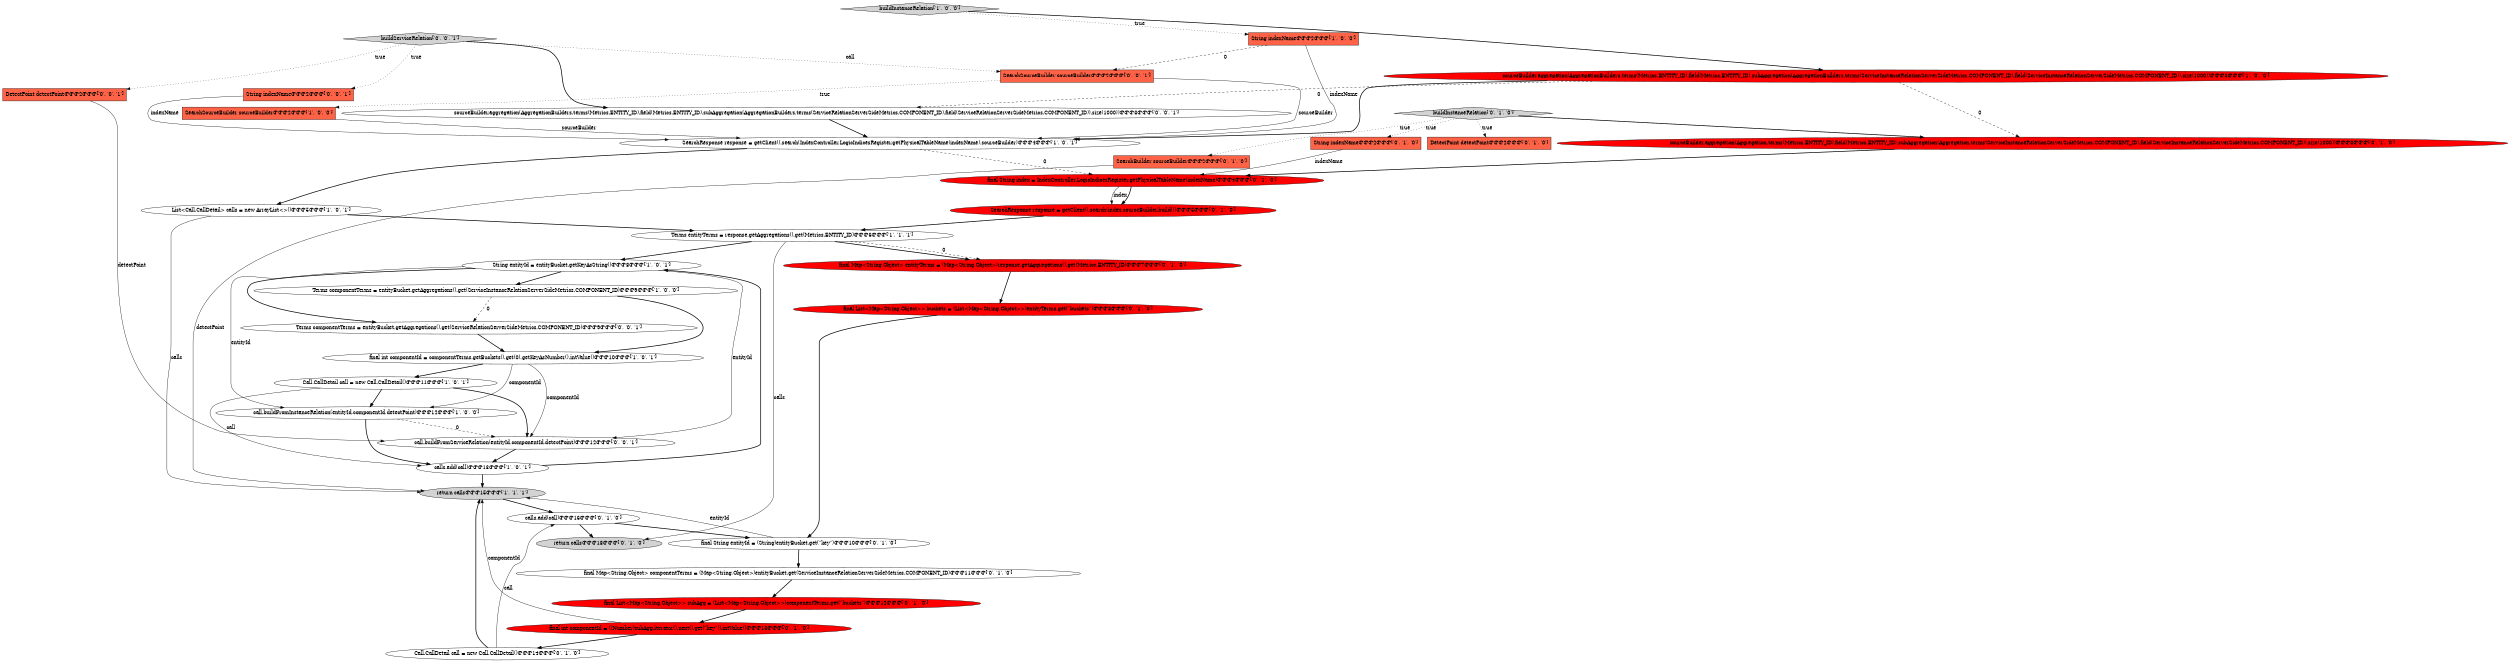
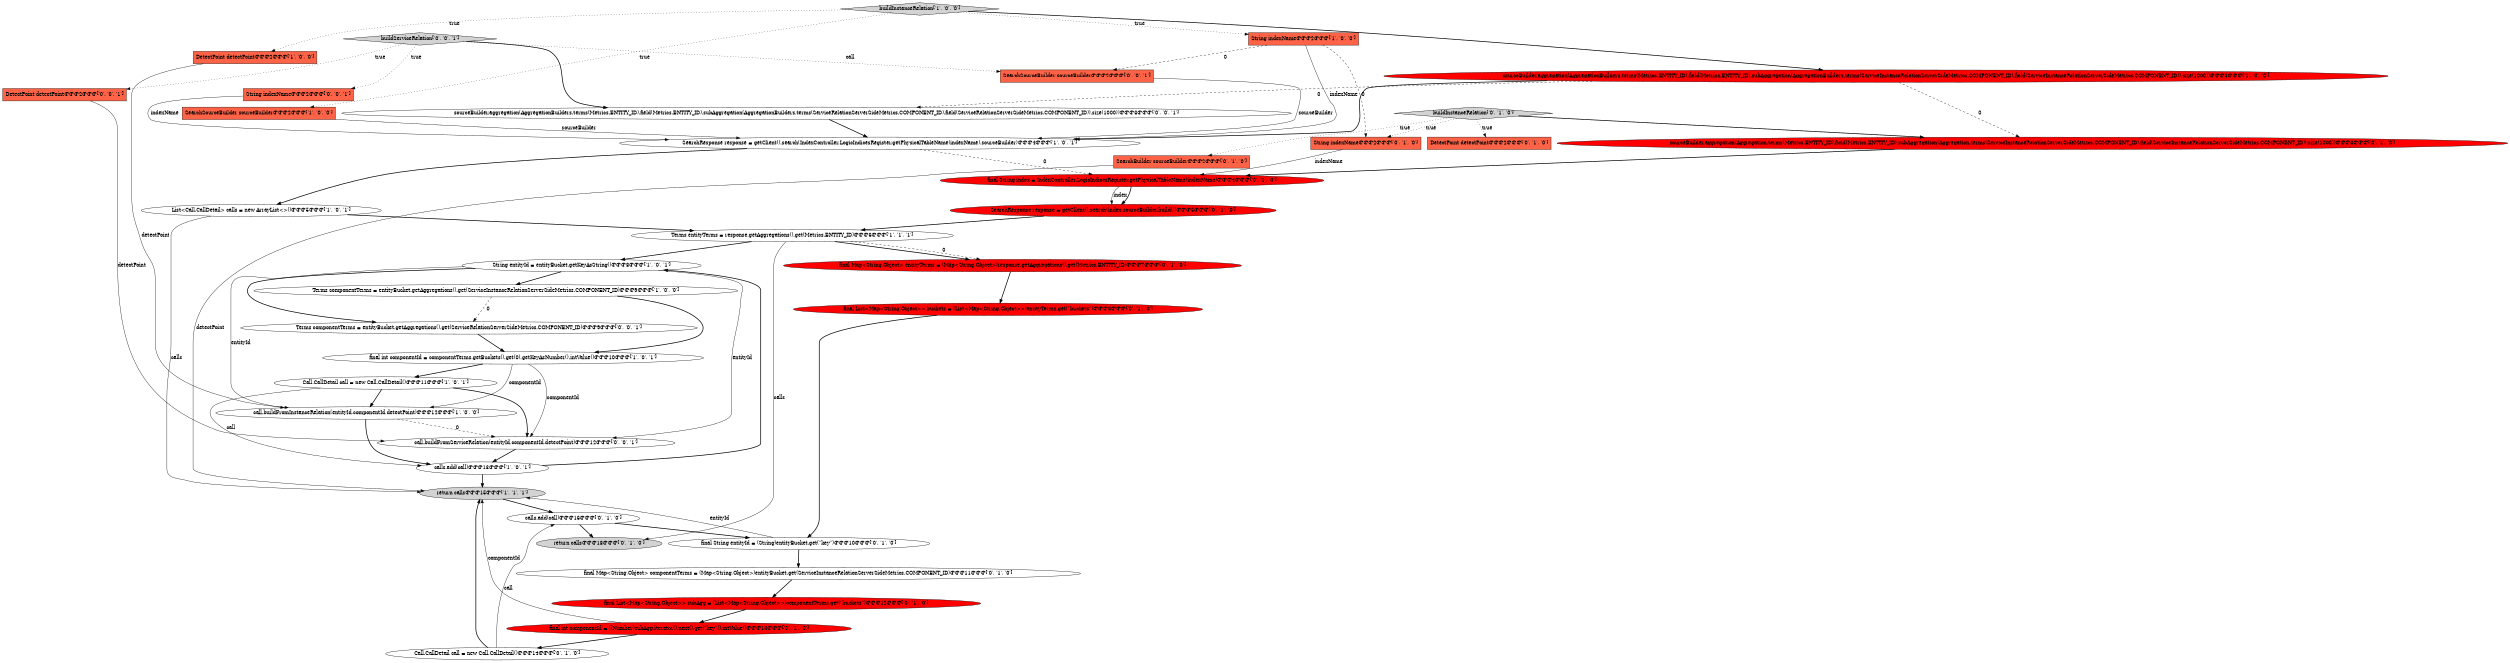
node "DetectPoint detectPoint@@@2@@@['1', '0', '0']": added
edge "String indexName@@@2@@@['1', '0', '0']" -> "String indexName@@@2@@@['0', '1', '0']": added, label "0"
edge "SearchSourceBuilder sourceBuilder@@@2@@@['0', '0', '1']" -> "SearchSourceBuilder sourceBuilder@@@2@@@['1', '0', '0']": now "buildInstanceRelation['1', '0', '0']" -> "SearchSourceBuilder sourceBuilder@@@2@@@['1', '0', '0']"
